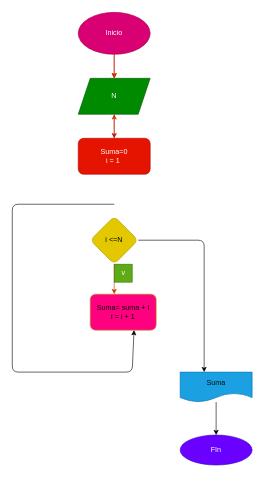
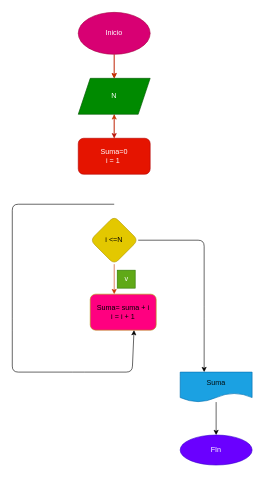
node "v": moved (123, 273) -> (126, 279)
